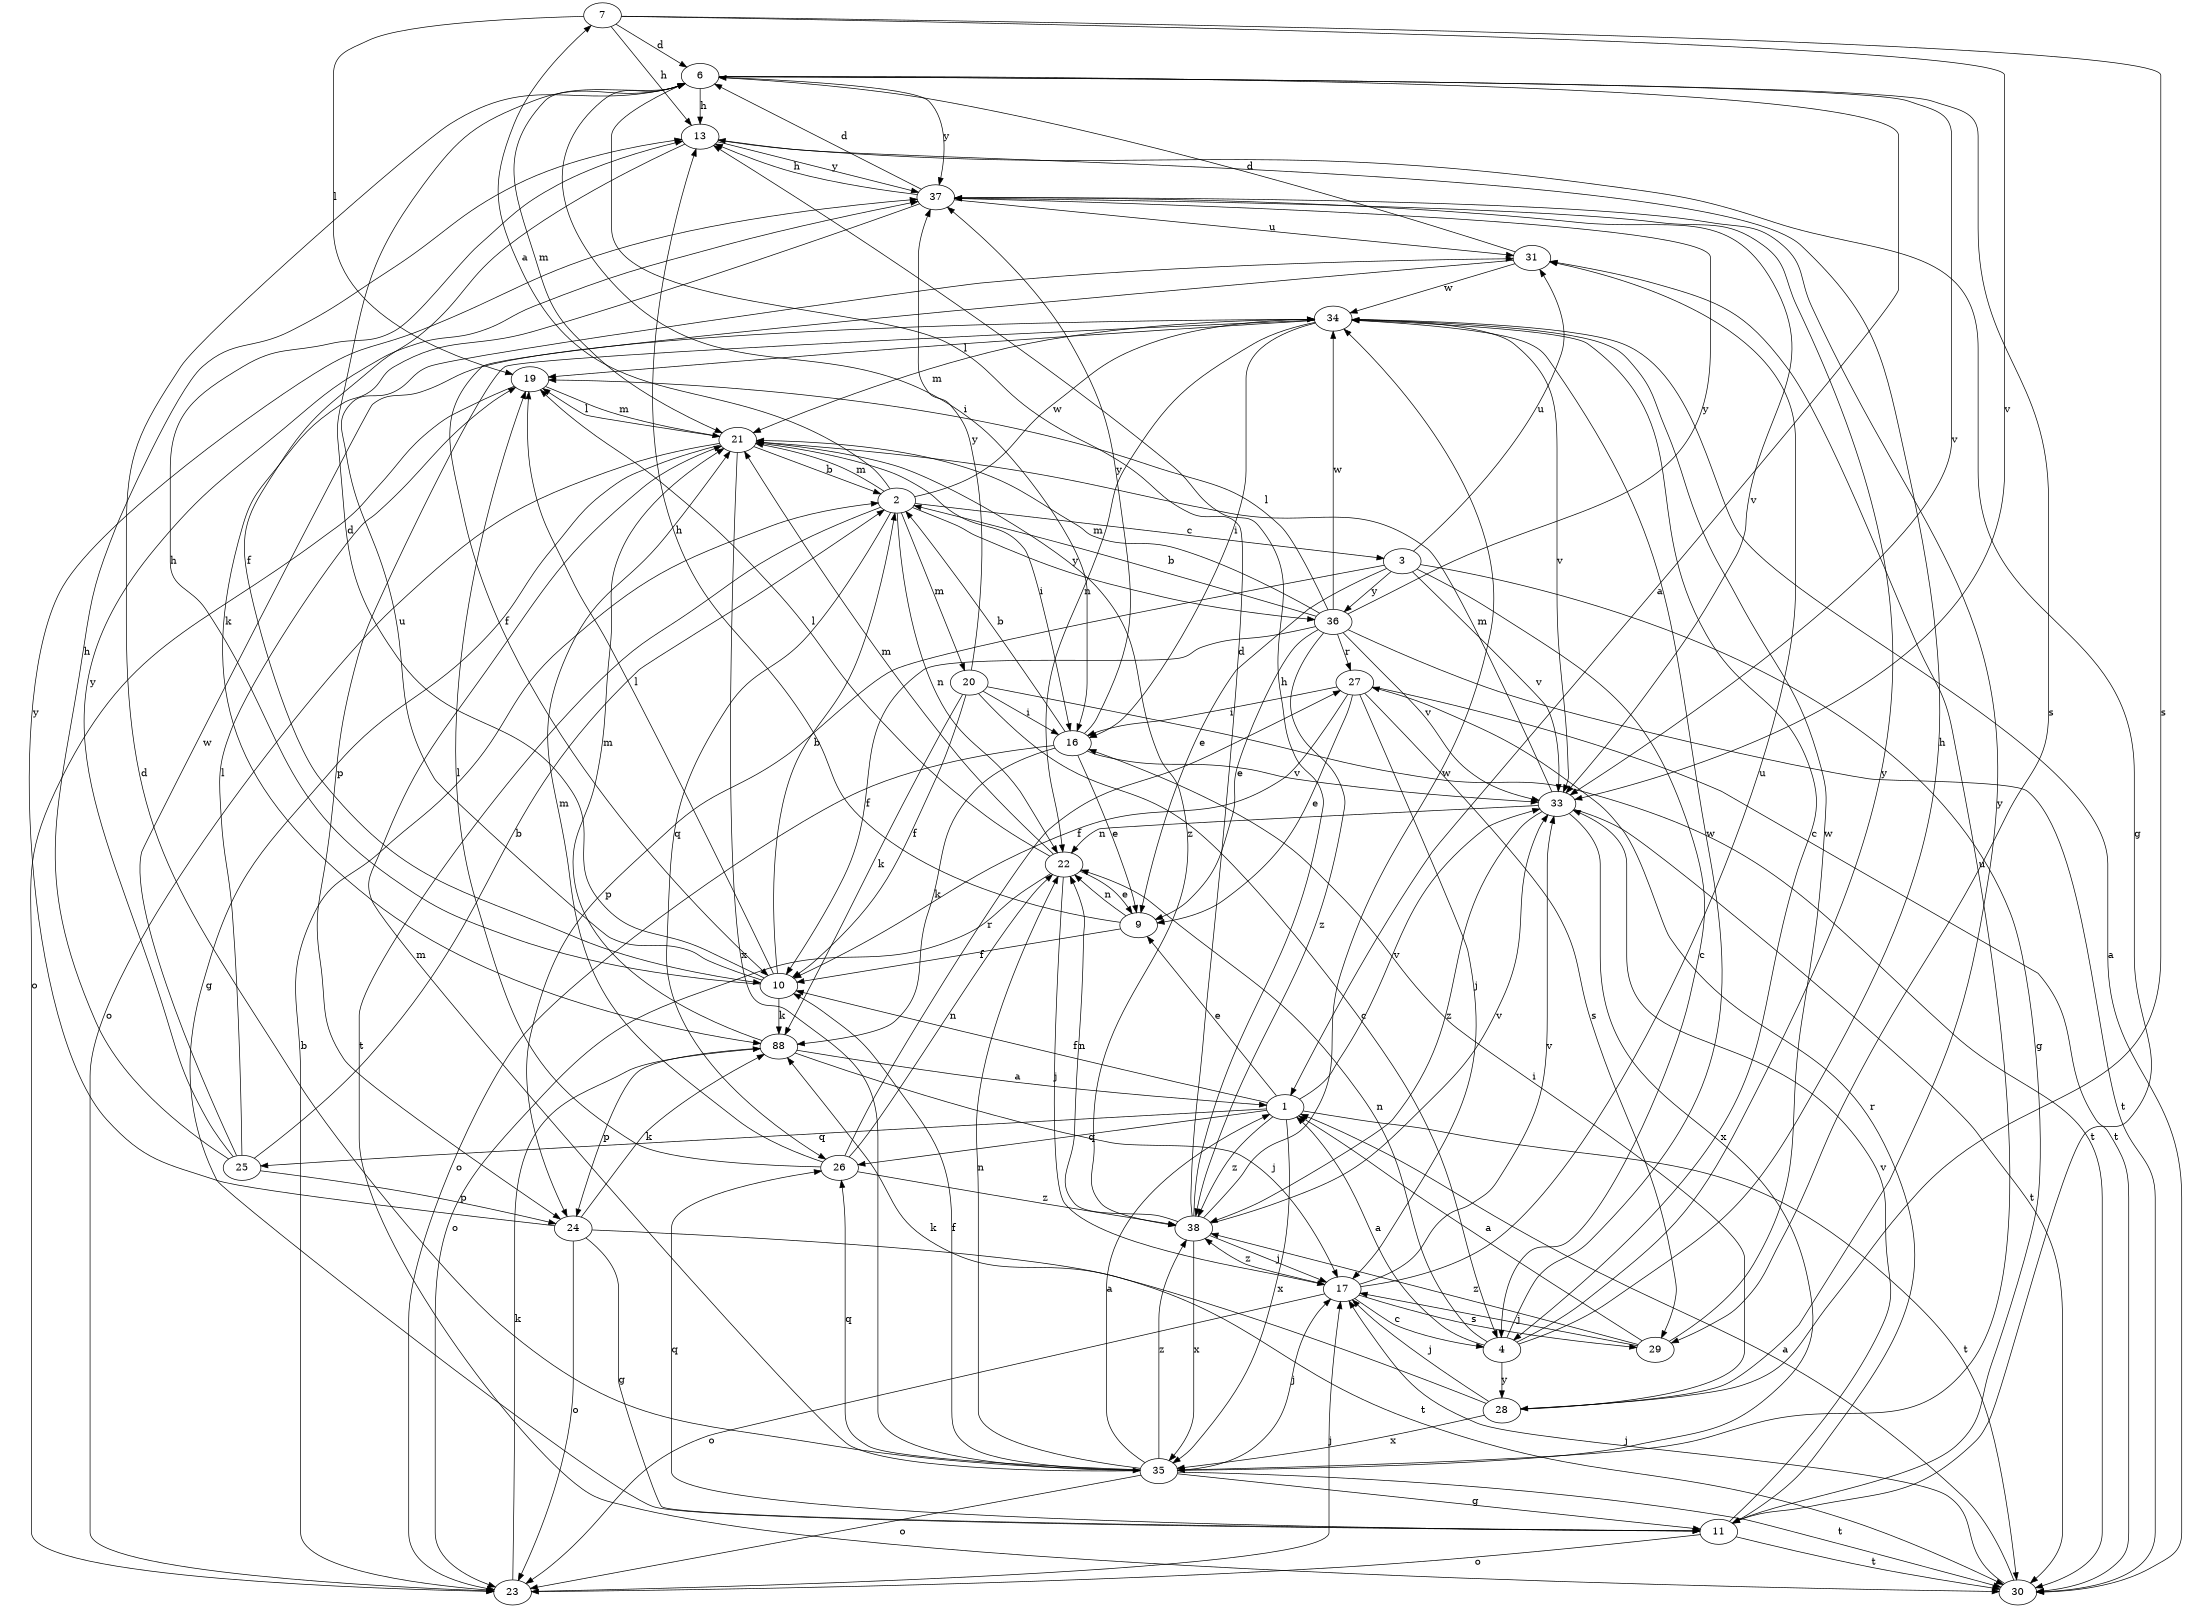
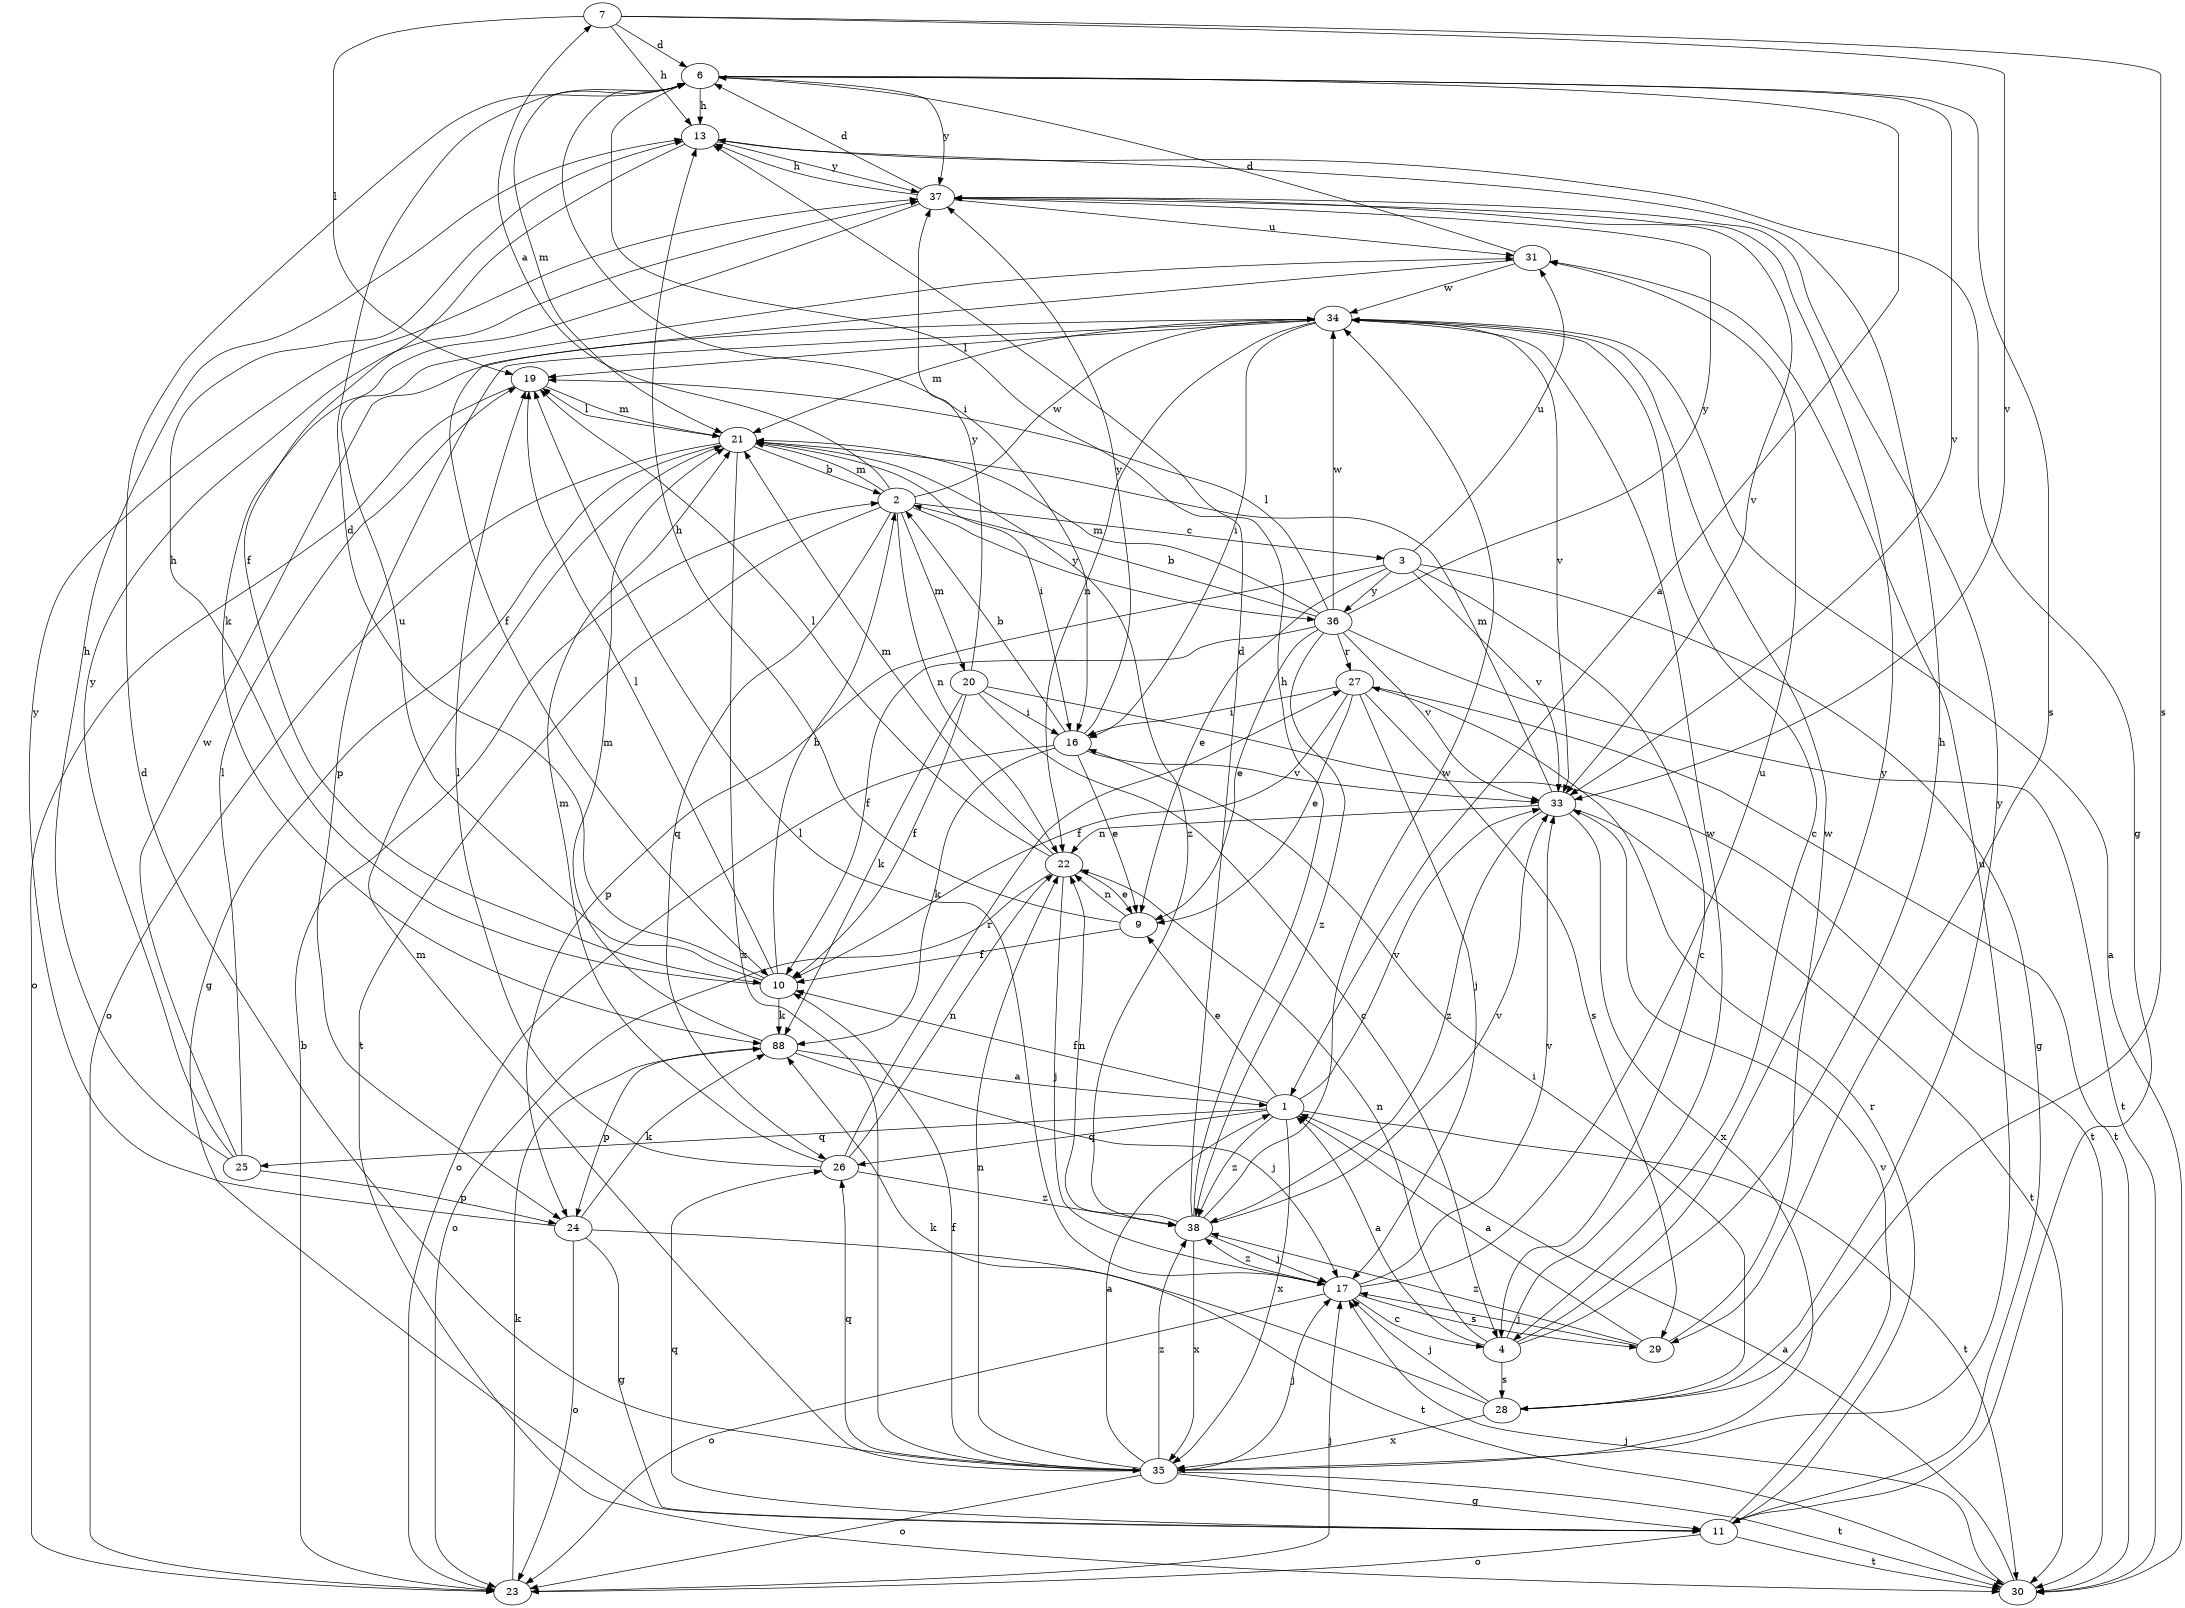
edge "25" -> "2": removed, label "b"
edge "17" -> "19": added, label "l"
edge "4" -> "28": label "y" -> "s"
